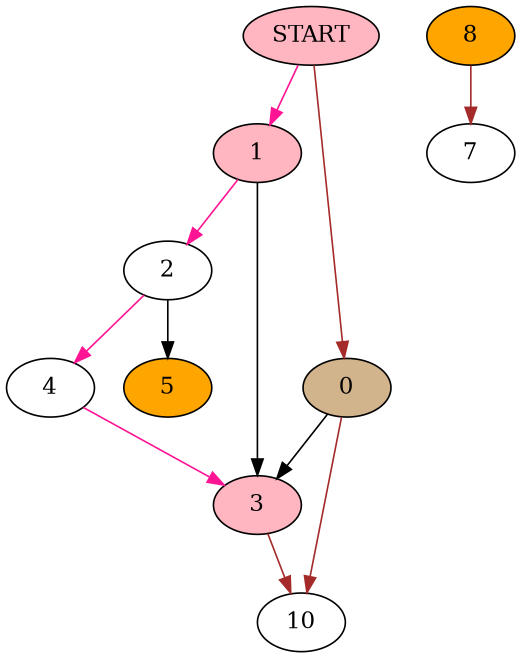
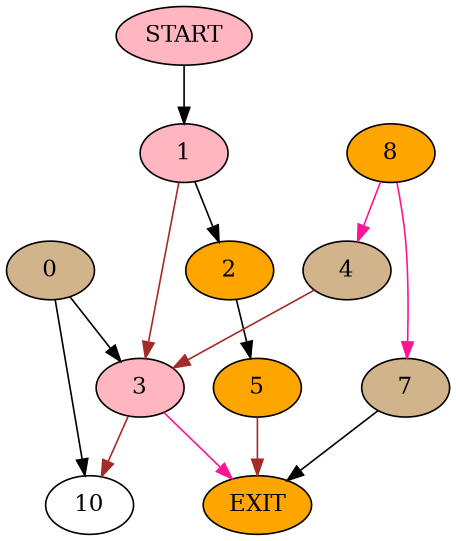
edge "8" -> "7": color brown -> deeppink
edge "START" -> "1": color deeppink -> black
node "7": fillcolor white -> tan
edge "START" -> "0": removed
edge "1" -> "2": color deeppink -> black
node "2": fillcolor white -> orange
edge "1" -> "3": color black -> brown
edge "2" -> "4": now "8" -> "4"
node "4": fillcolor white -> tan
edge "4" -> "3": color deeppink -> brown
edge "0" -> "10": color brown -> black
node "EXIT": added
